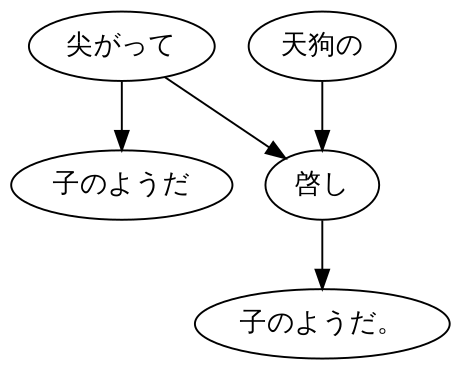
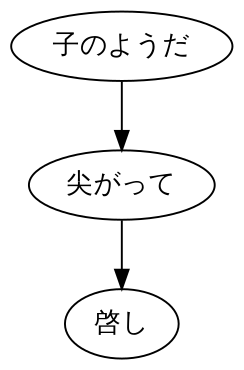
node "天狗の": removed
edge "尖がって" -> "子のようだ": reversed
node "子のようだ。": removed
